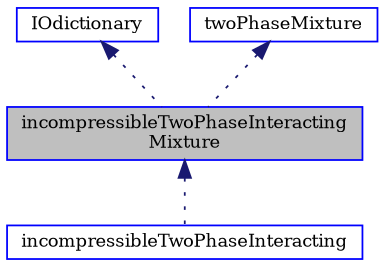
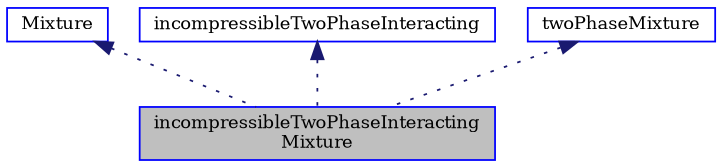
node "IOdictionary": label "IOdictionary" -> "Mixture"
edge "incompressibleTwoPhaseInteracting" -> "incompressibleTwoPhaseInteracting Mixture": reversed
